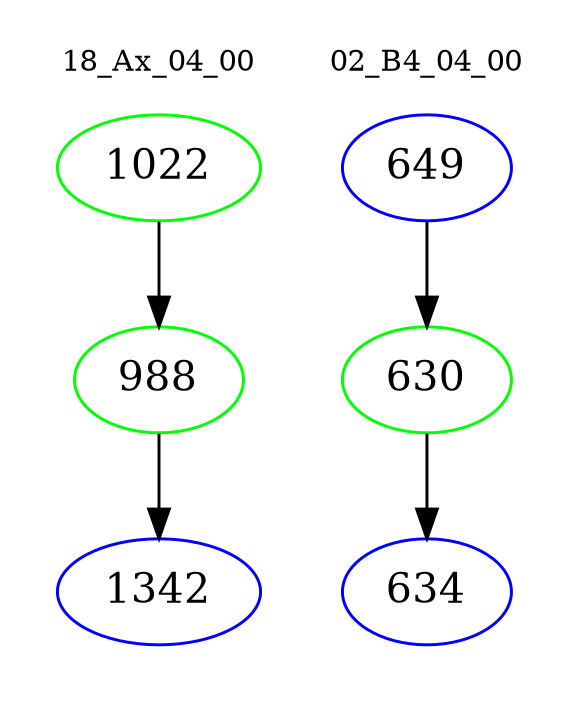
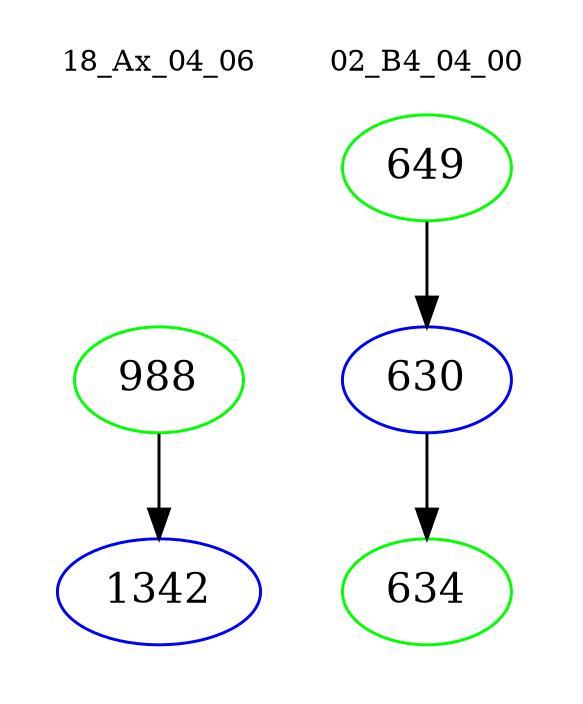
cluster "18_Ax_04_00": label "18_Ax_04_00" -> "18_Ax_04_06"
node "1022": removed
node "649": color blue -> green
node "630": color green -> blue
node "634": color blue -> green
